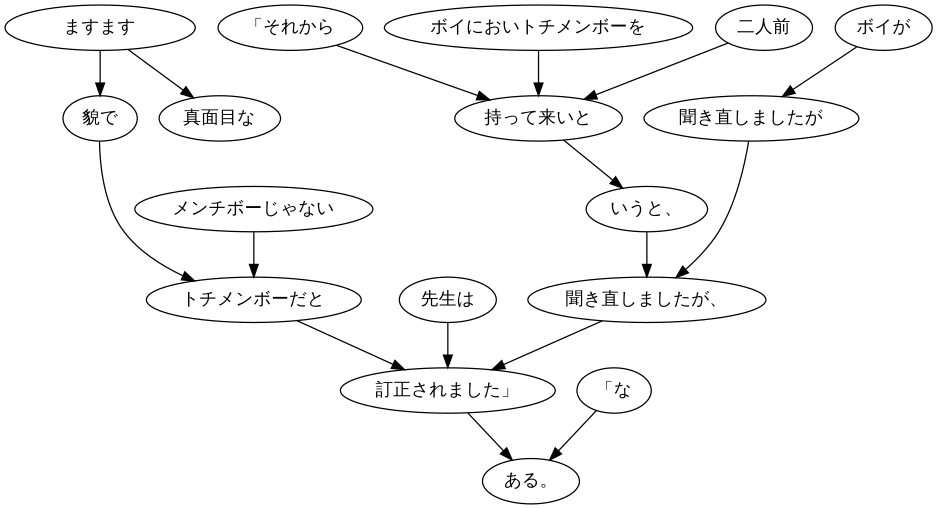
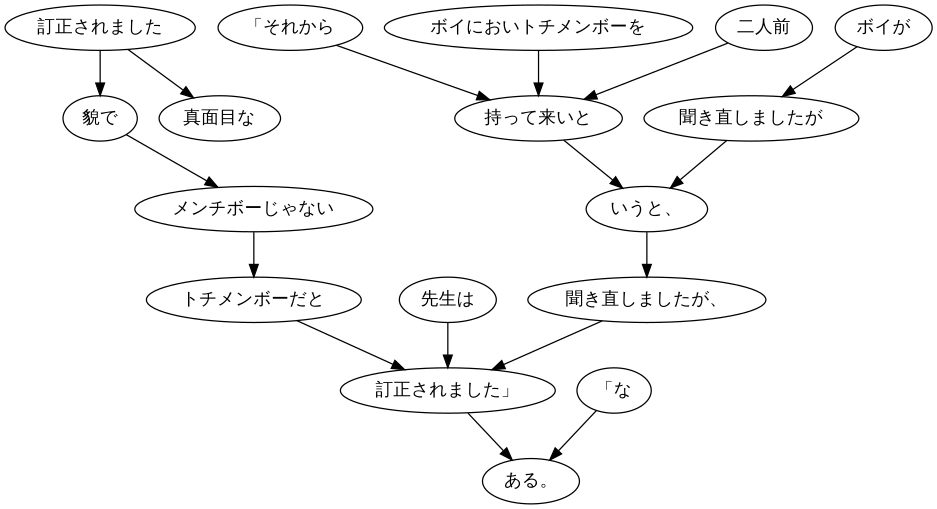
node "ますます": label "ますます" -> "訂正されました"
edge "聞き直しましたが" -> "聞き直しましたが、": now "聞き直しましたが" -> "いうと、"
edge "貌で" -> "トチメンボーだと": now "貌で" -> "メンチボーじゃない"
